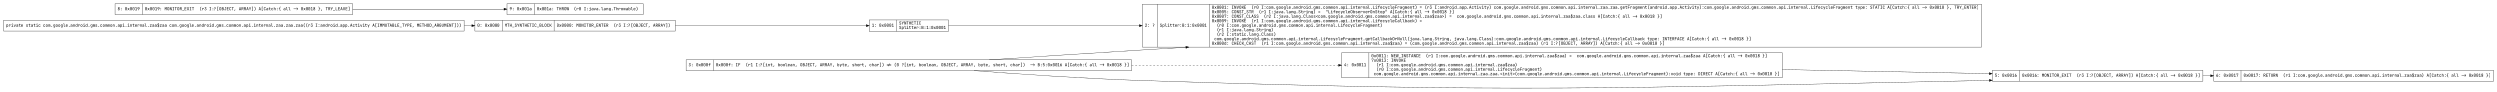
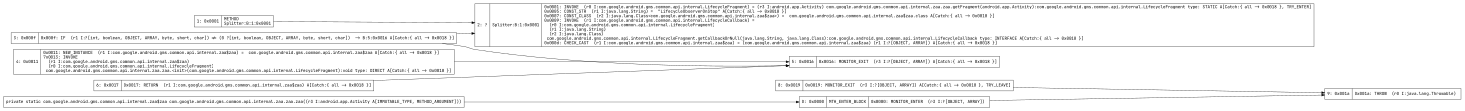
node "1: 0x0001": text "SYNTHETIC" -> "METHOD"
node "0: 0x0000": text "MTH_SYNTHETIC_BLOCK" -> "MTH_ENTER_BLOCK"
edge "0: 0x0000" -> "1: 0x0001": now "0: 0x0000" -> "9: 0x001a"
node "2: ?": text "(r2 I:static.lang.Class)" -> "(r2 I:java.lang.Class)"
edge "3: 0x000f" -> "4: 0x0011": removed
edge "5: 0x0016" -> "6: 0x0017": reversed
